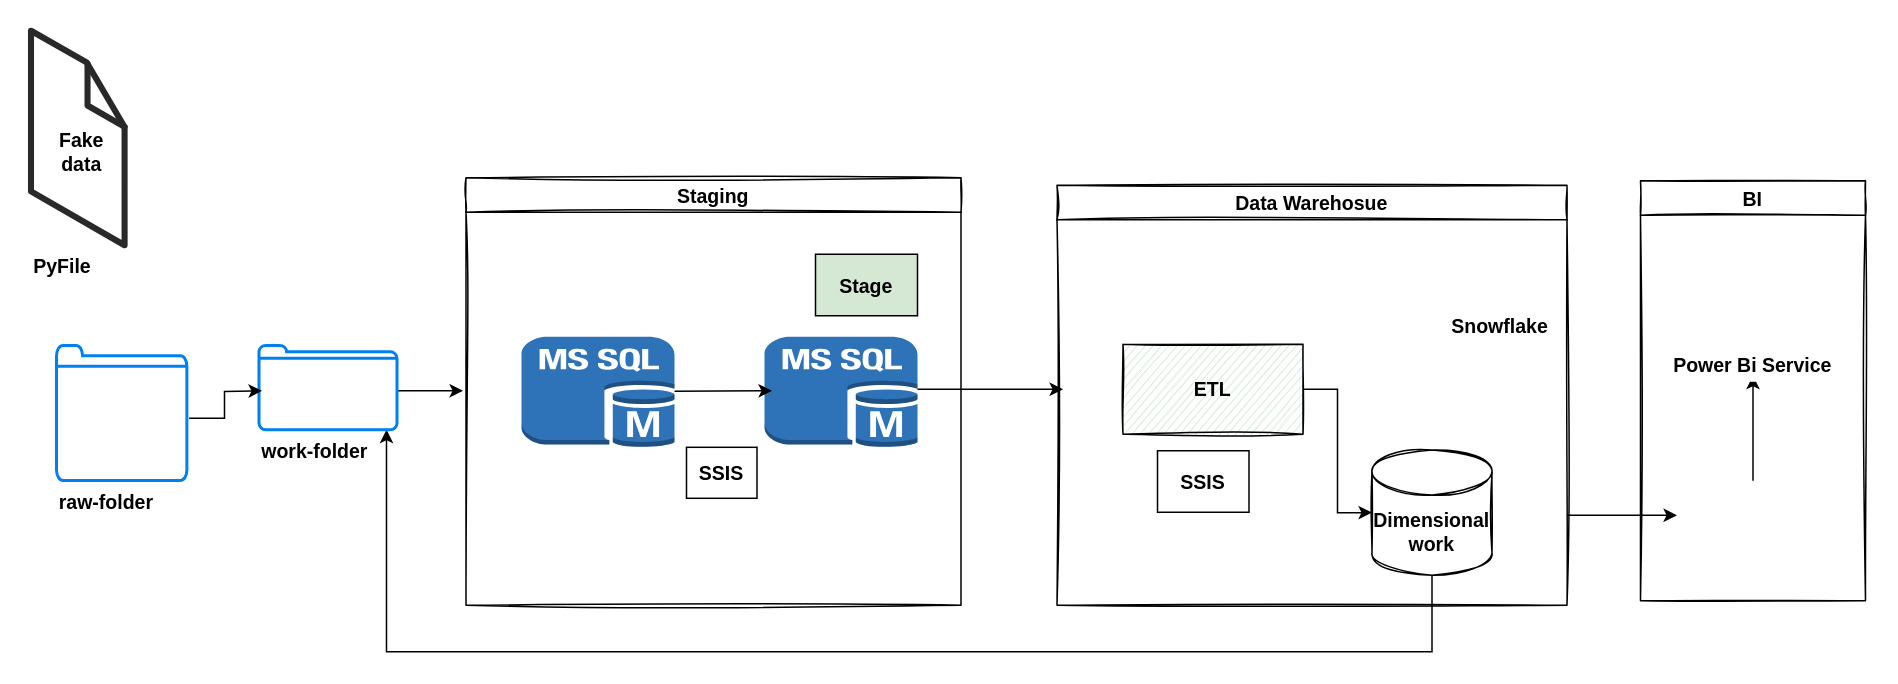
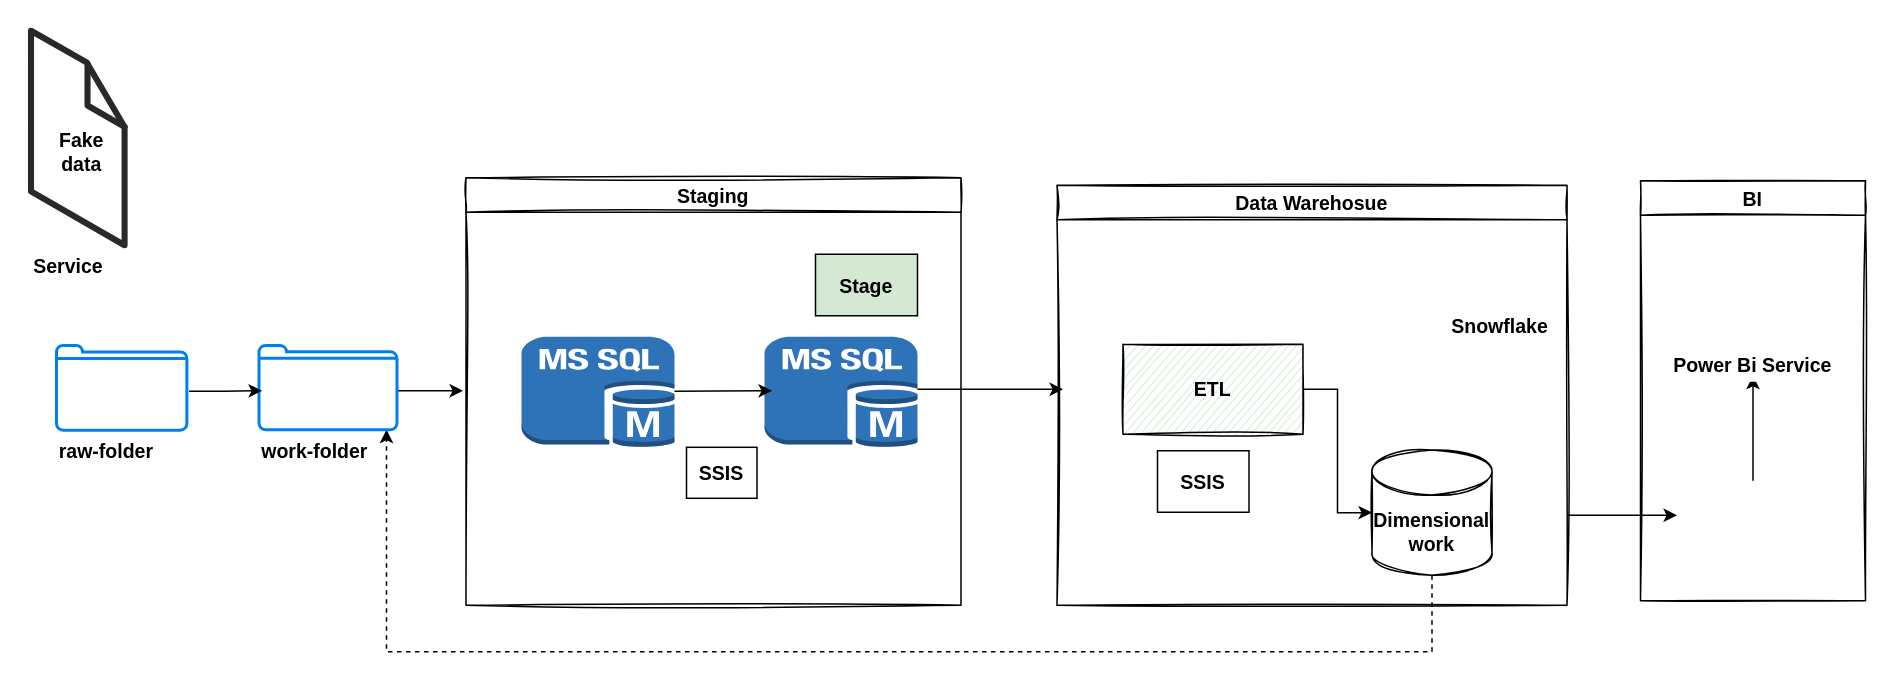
node "PyFile": label "PyFile" -> "Service"
node "raw-folder": size 130x135 -> 130x85
edge "Dimensional work" -> "work-folder": style solid -> dashed
